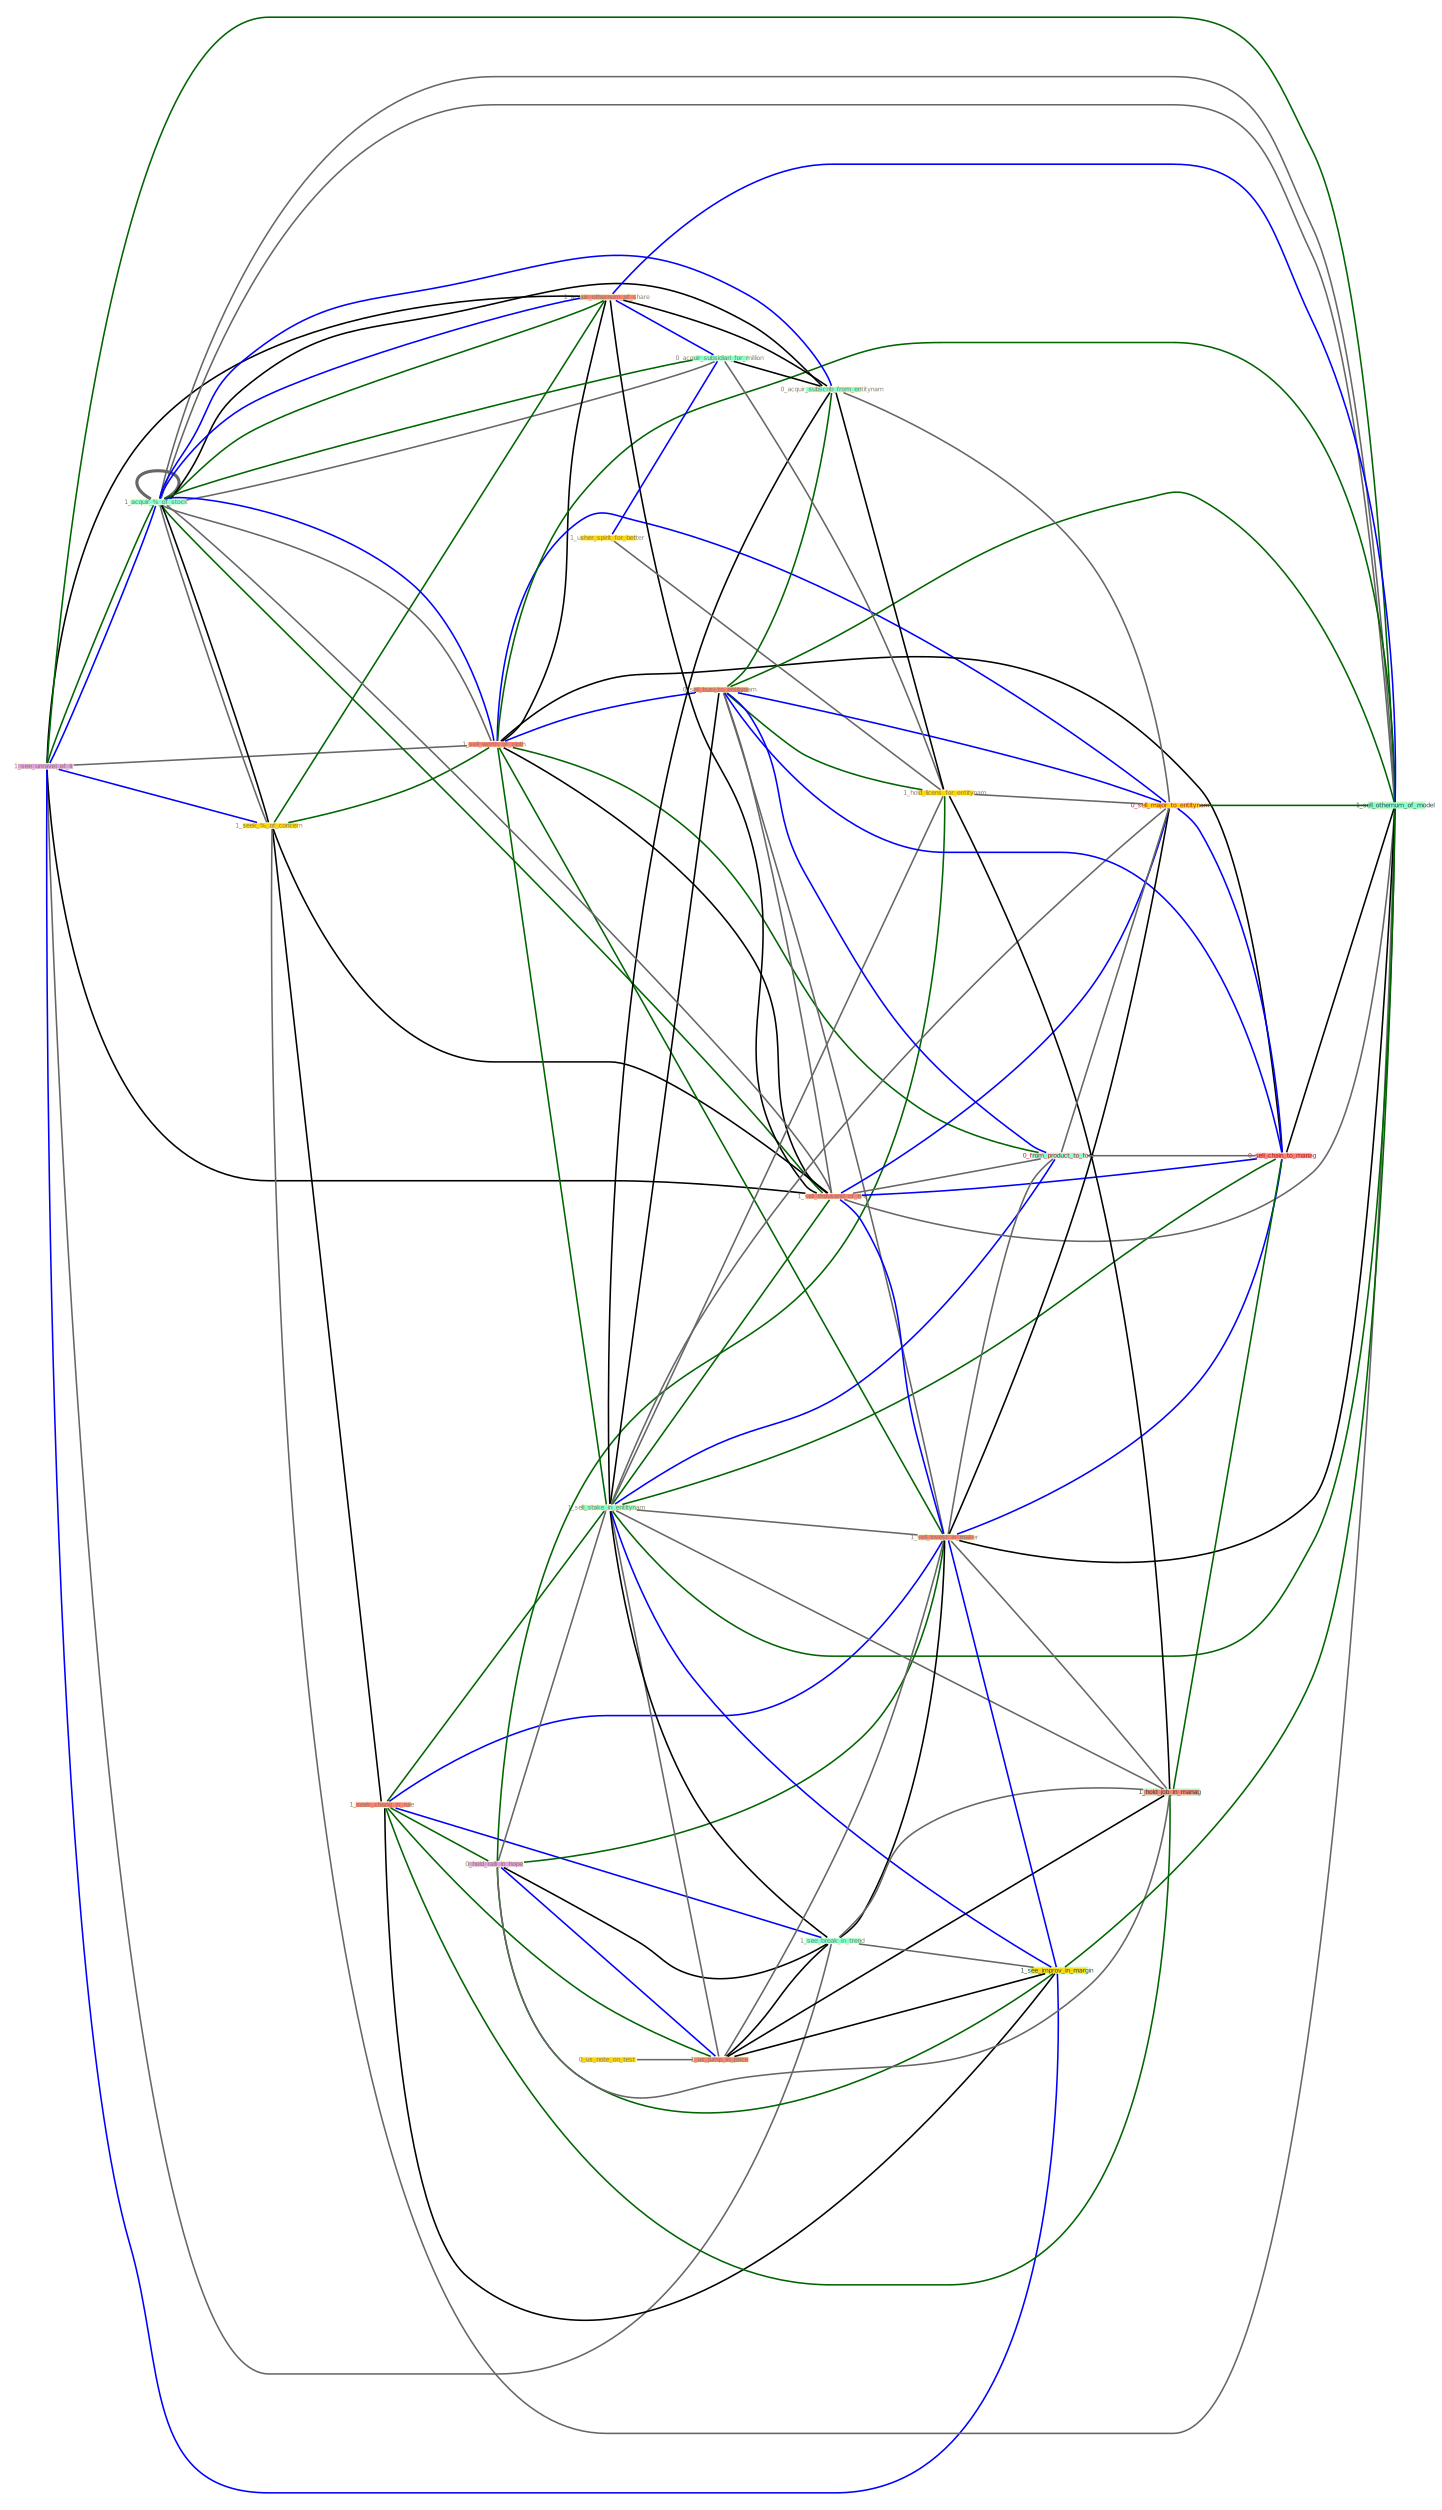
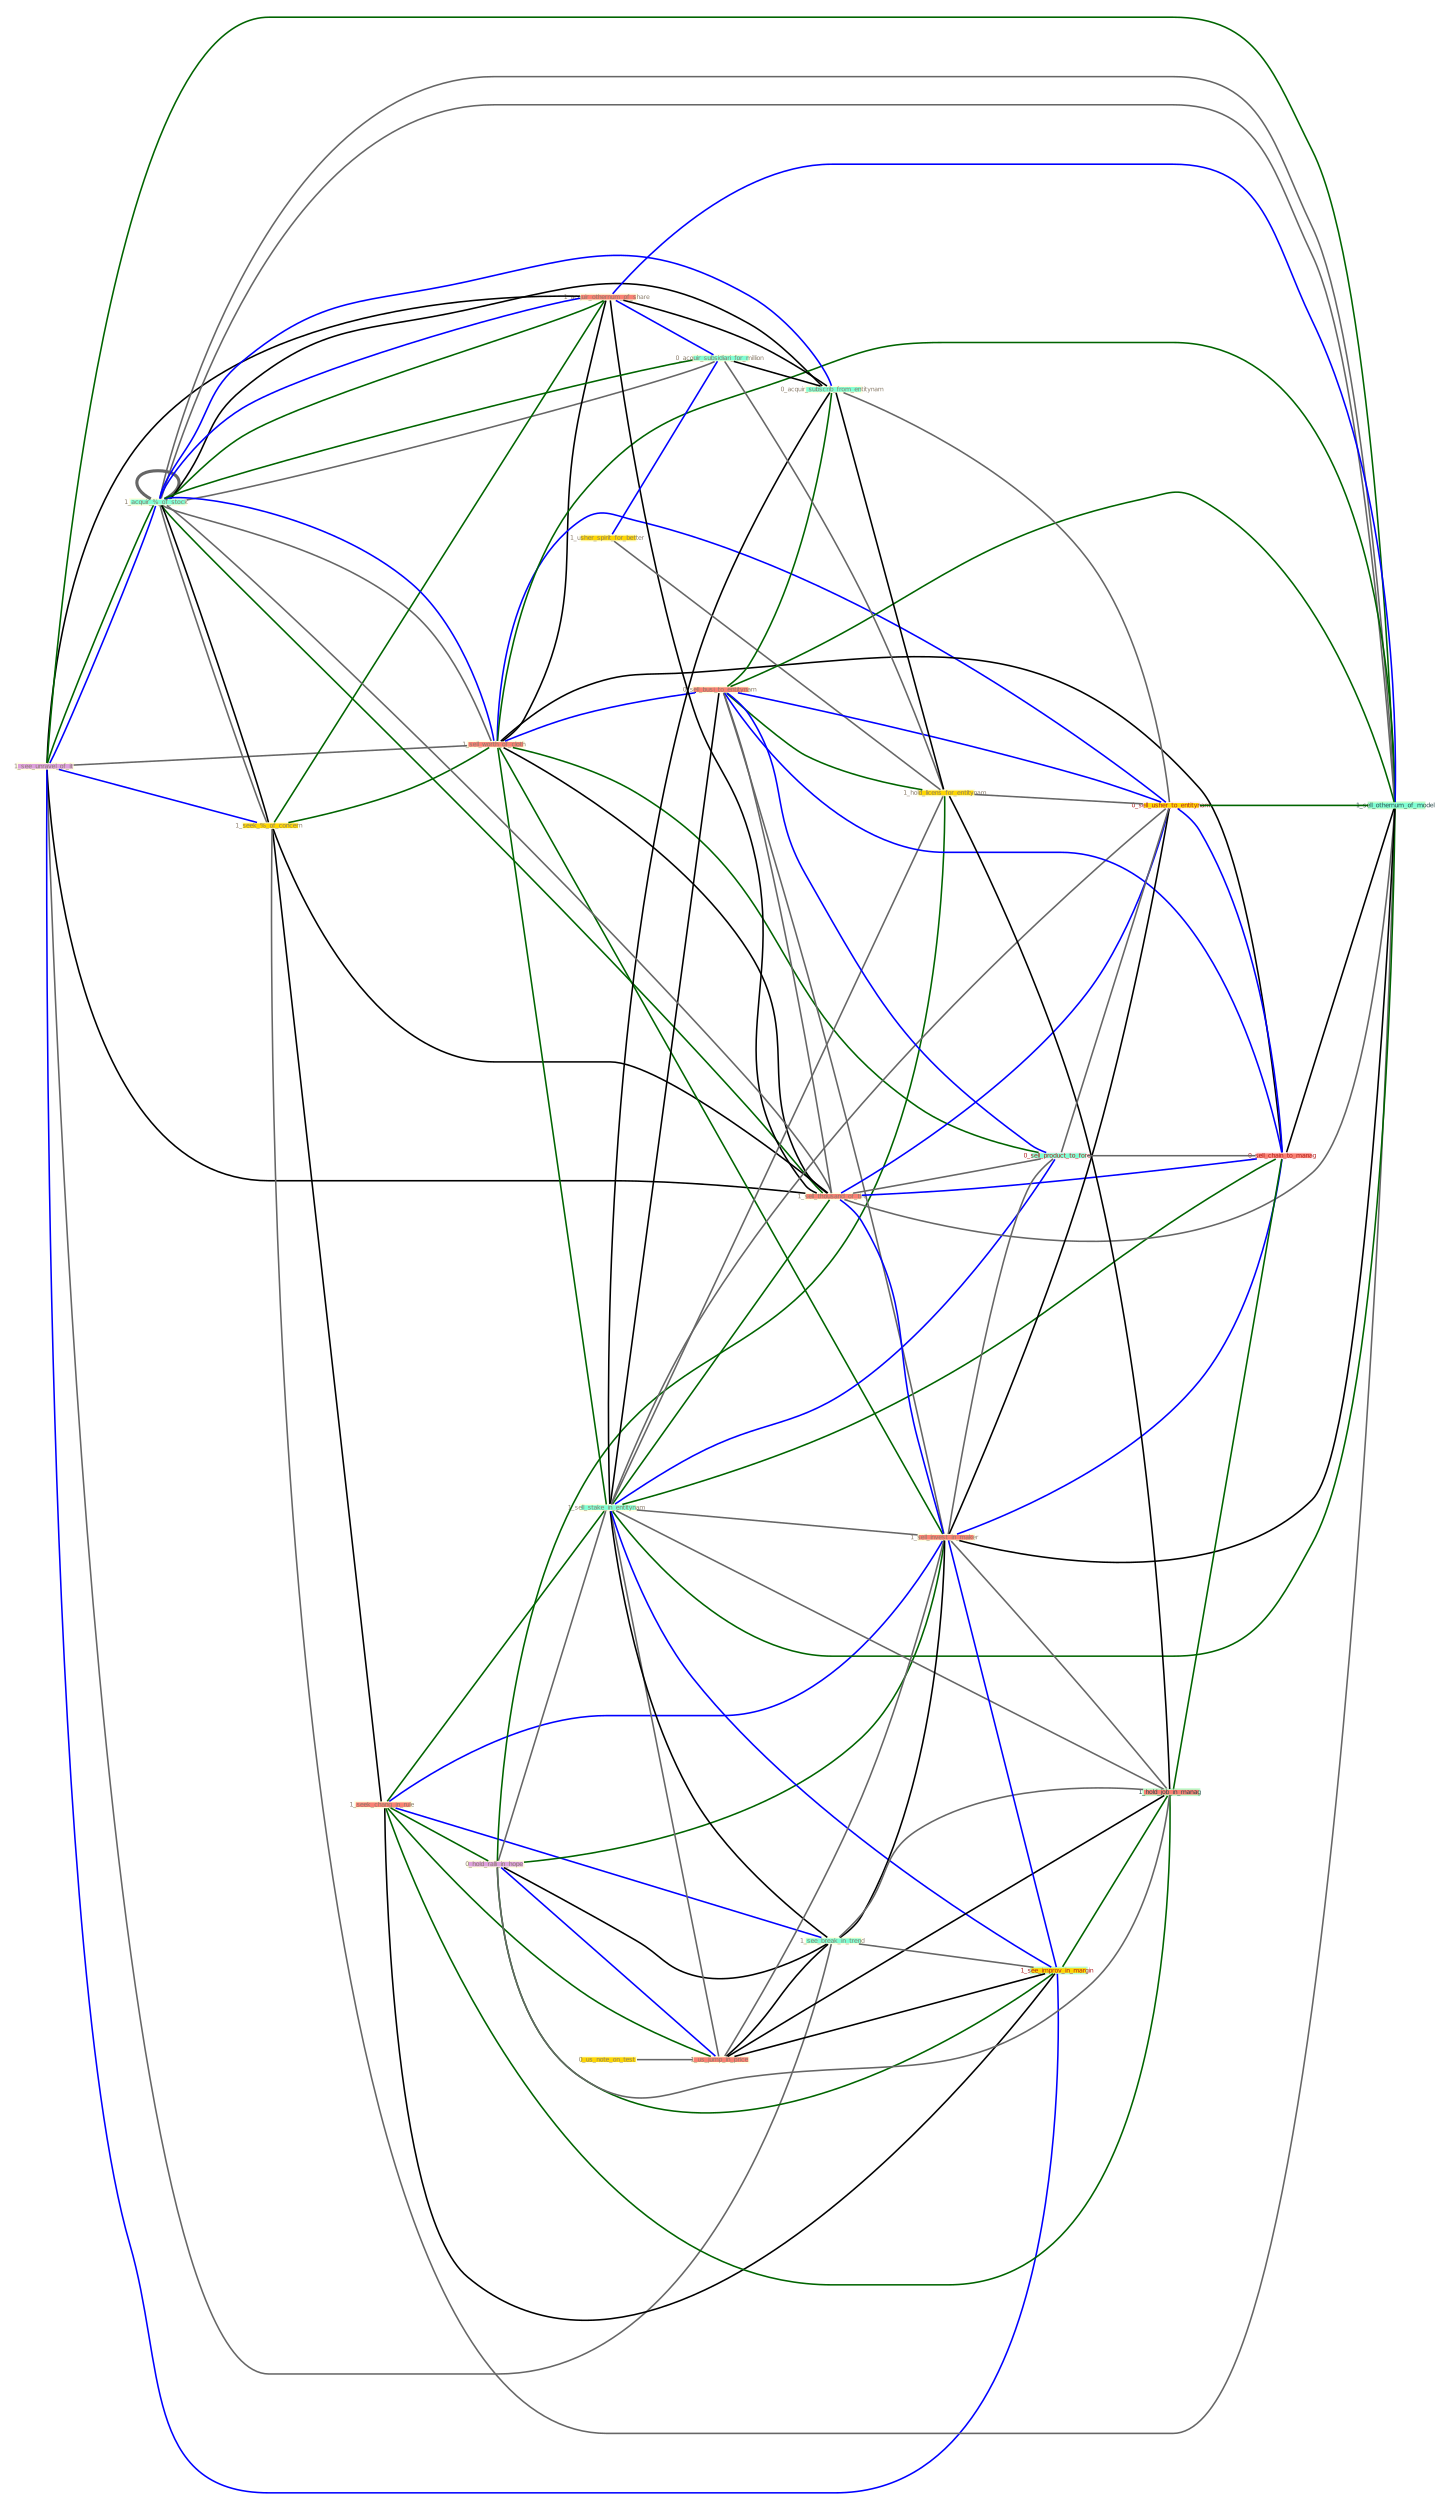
node "0_sell_major_to_entitynam": label "0_sell_major_to_entitynam" -> "0_sell_usher_to_entitynam"
node "0_from_product_to_forc": label "0_from_product_to_forc" -> "0_sell_product_to_forc"
edge "1_sell_othernum_of_model" -- "1_see_improv_in_margin": now "1_hold_job_in_manag" -- "1_see_improv_in_margin"
node "1_see_improv_in_margin": fontcolor #2f4f4f -> #b22222
